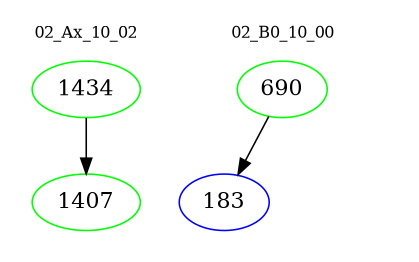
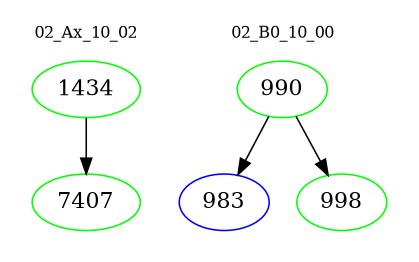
node "690": label "690" -> "990"
node "1407": label "1407" -> "7407"
node "183": label "183" -> "983"
node "998": added
